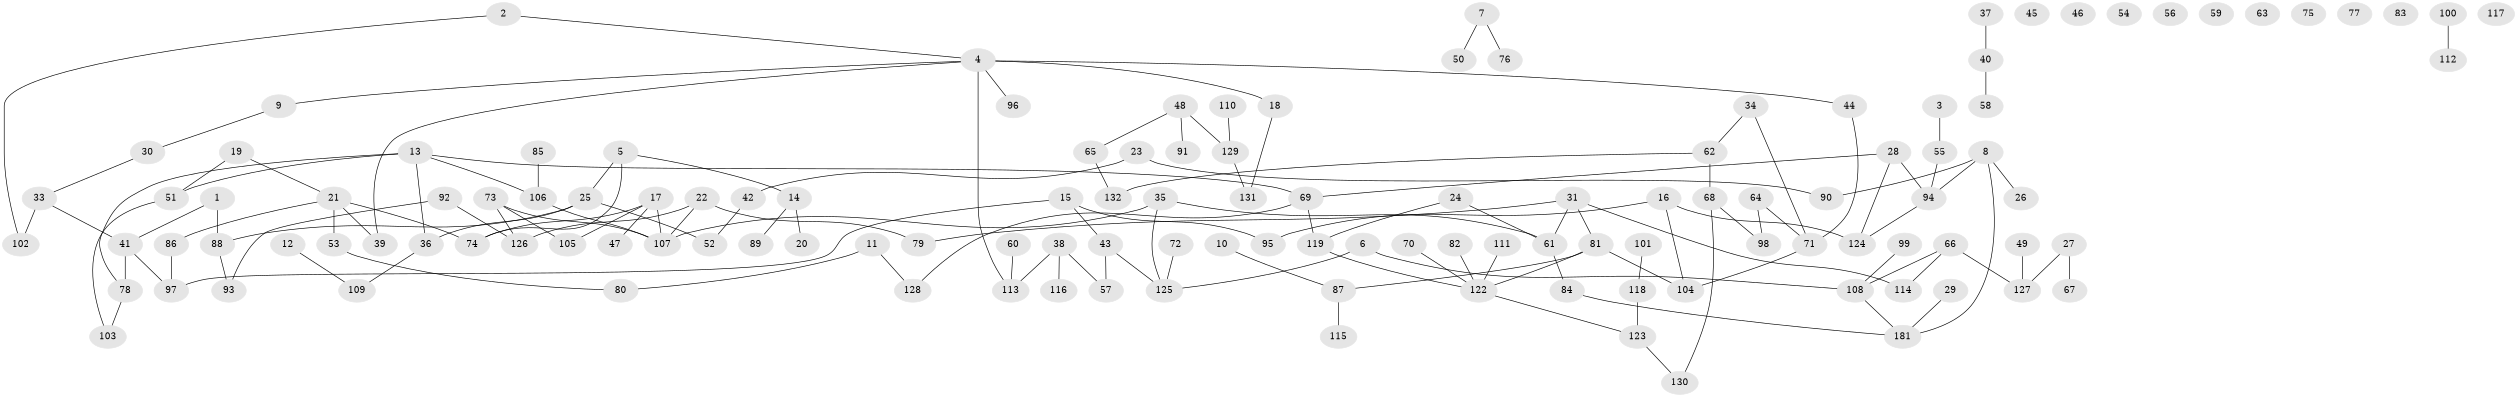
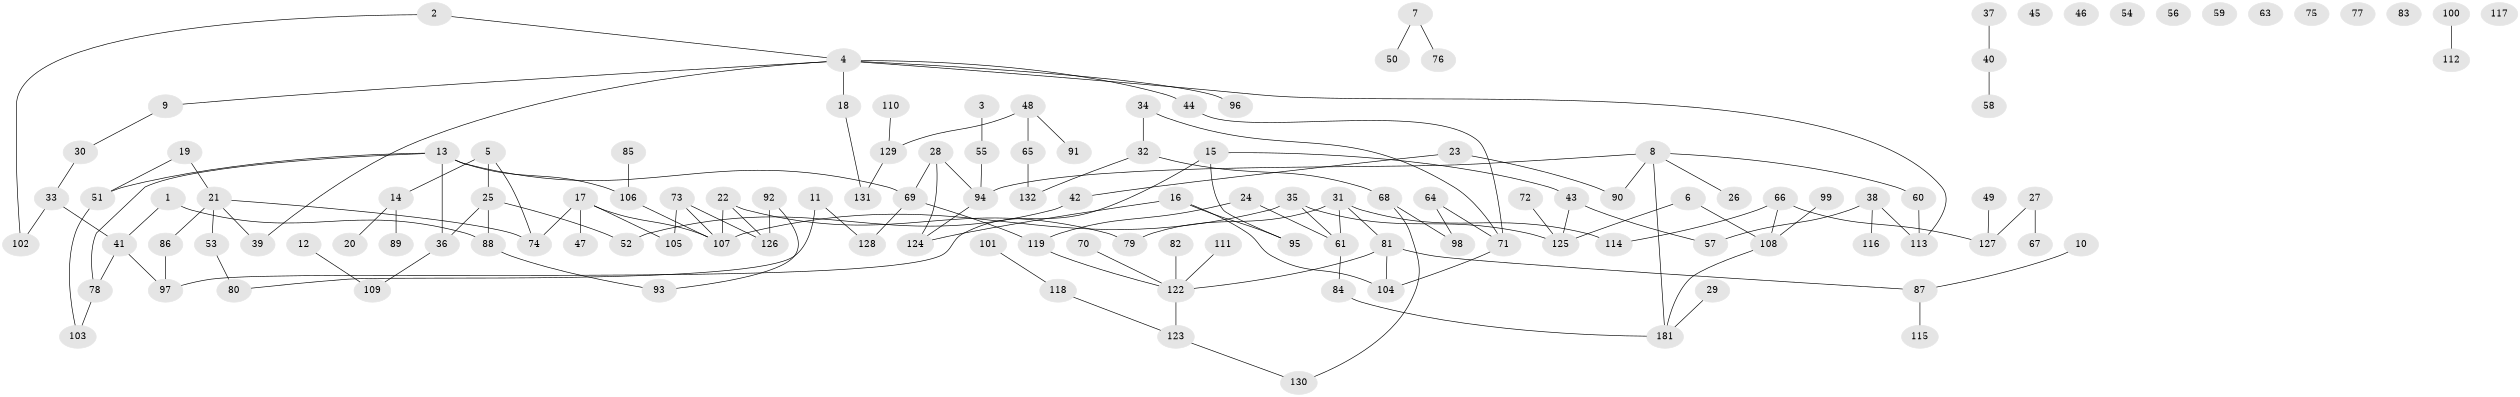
node "62": label "62" -> "32"
edge "8" -- "60": added
